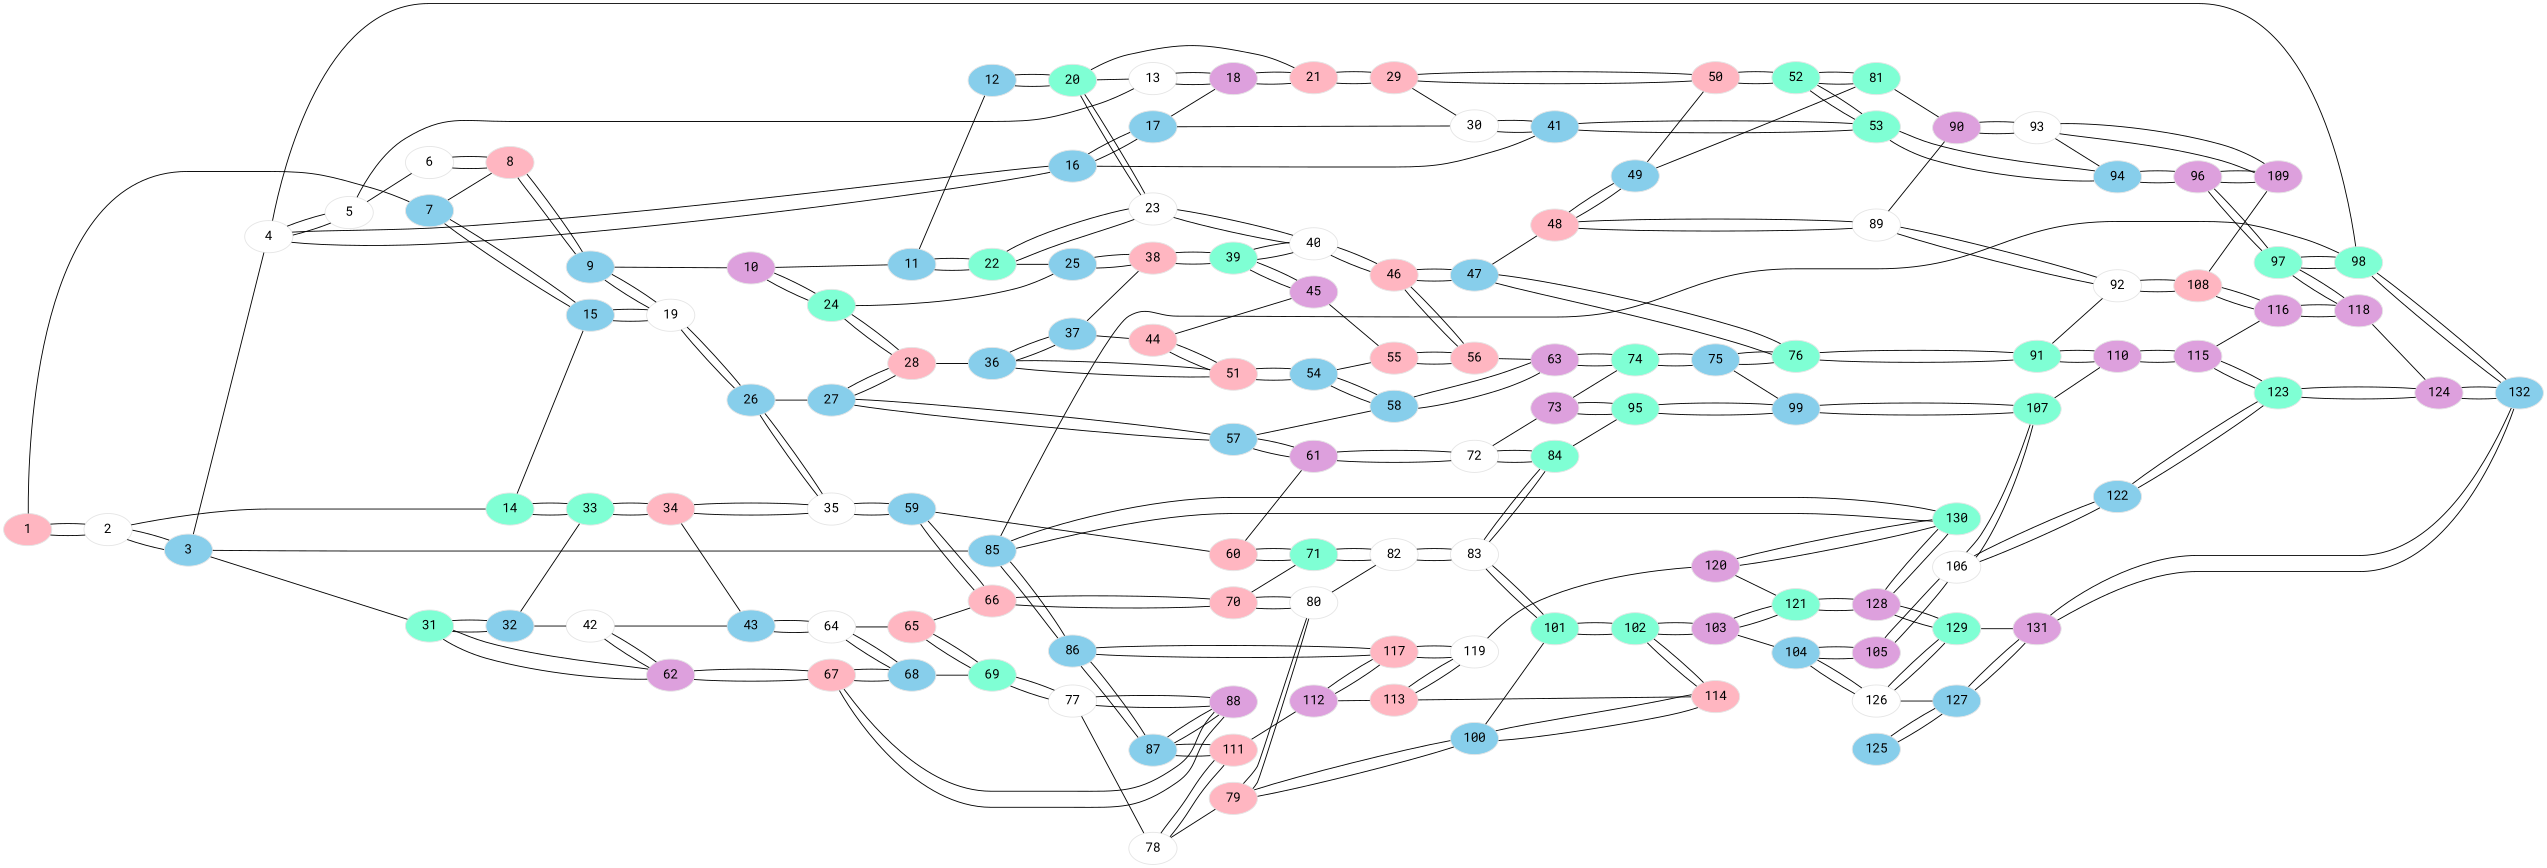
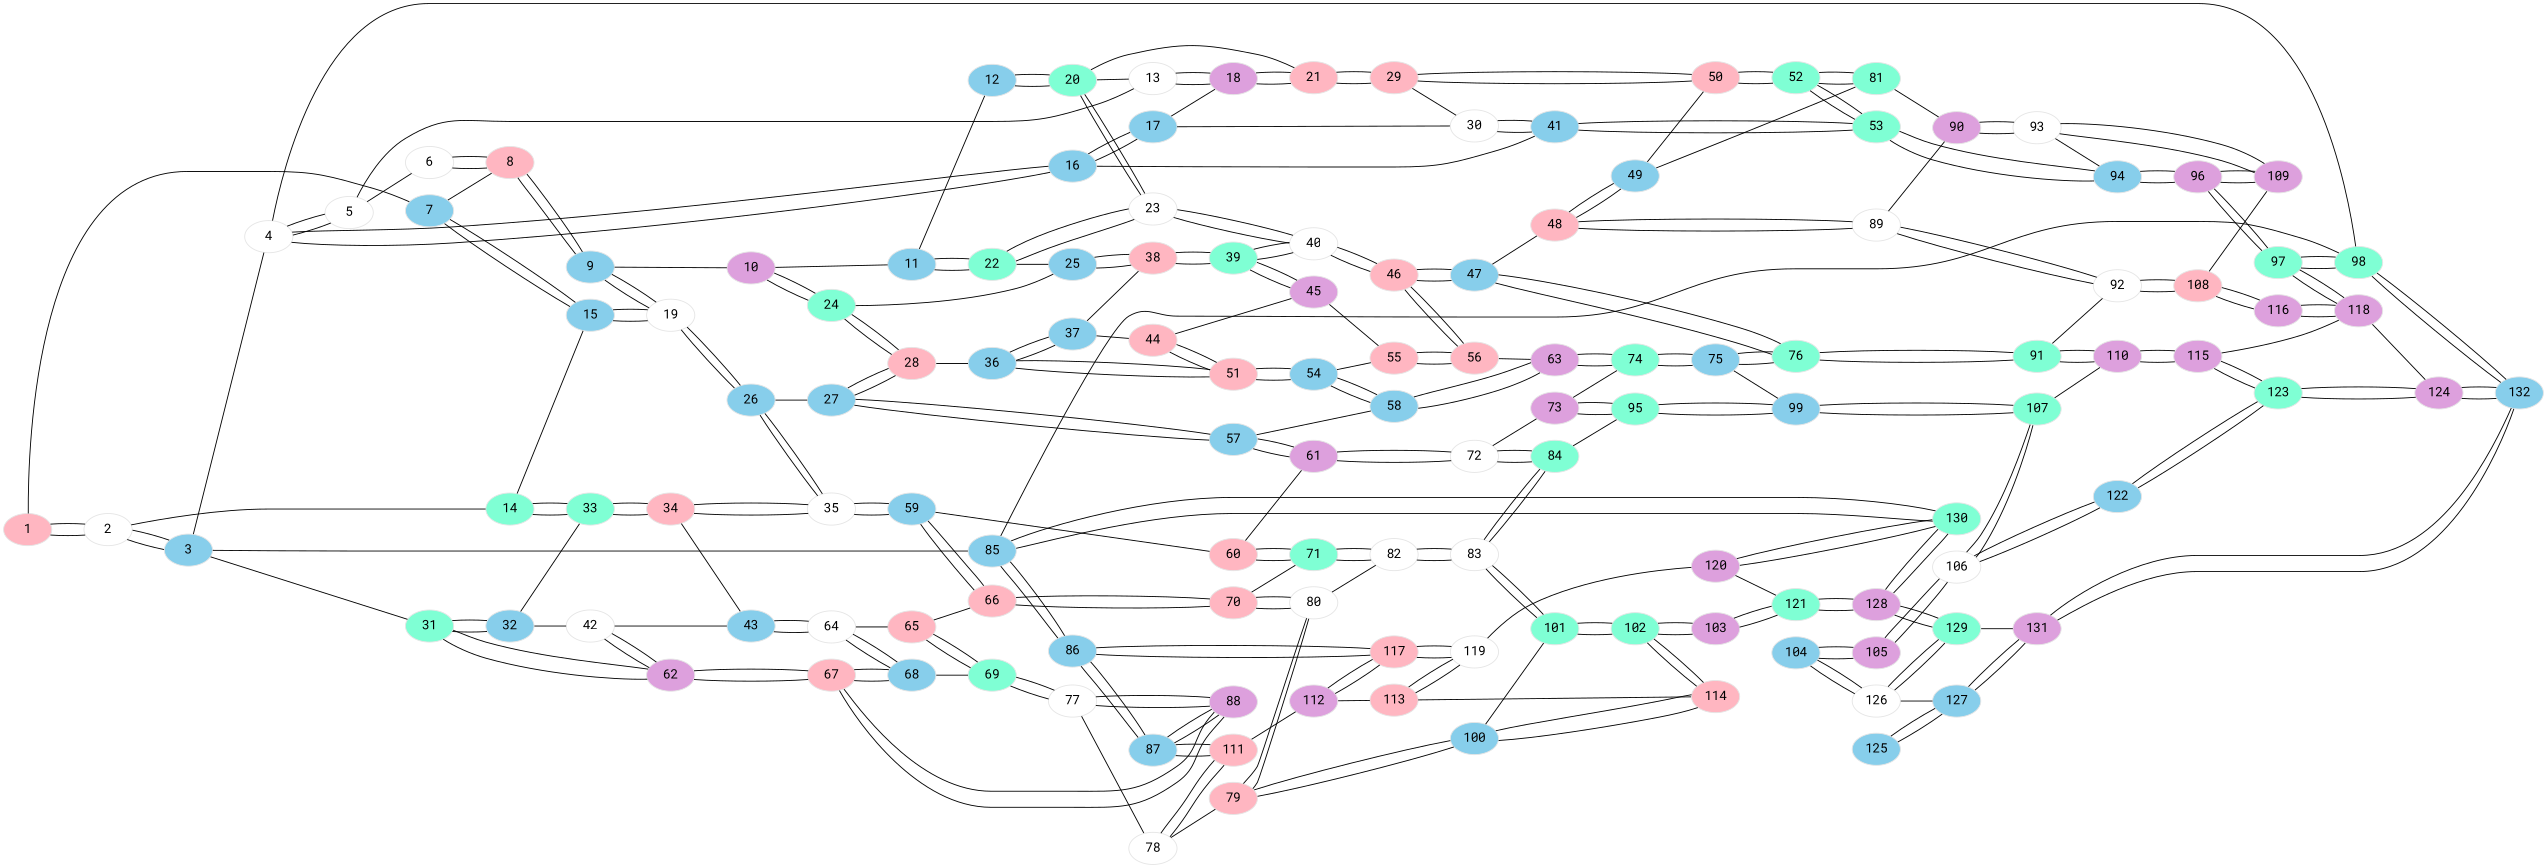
edge "116" -- "115": now "118" -- "115"
edge "103" -- "104": removed
